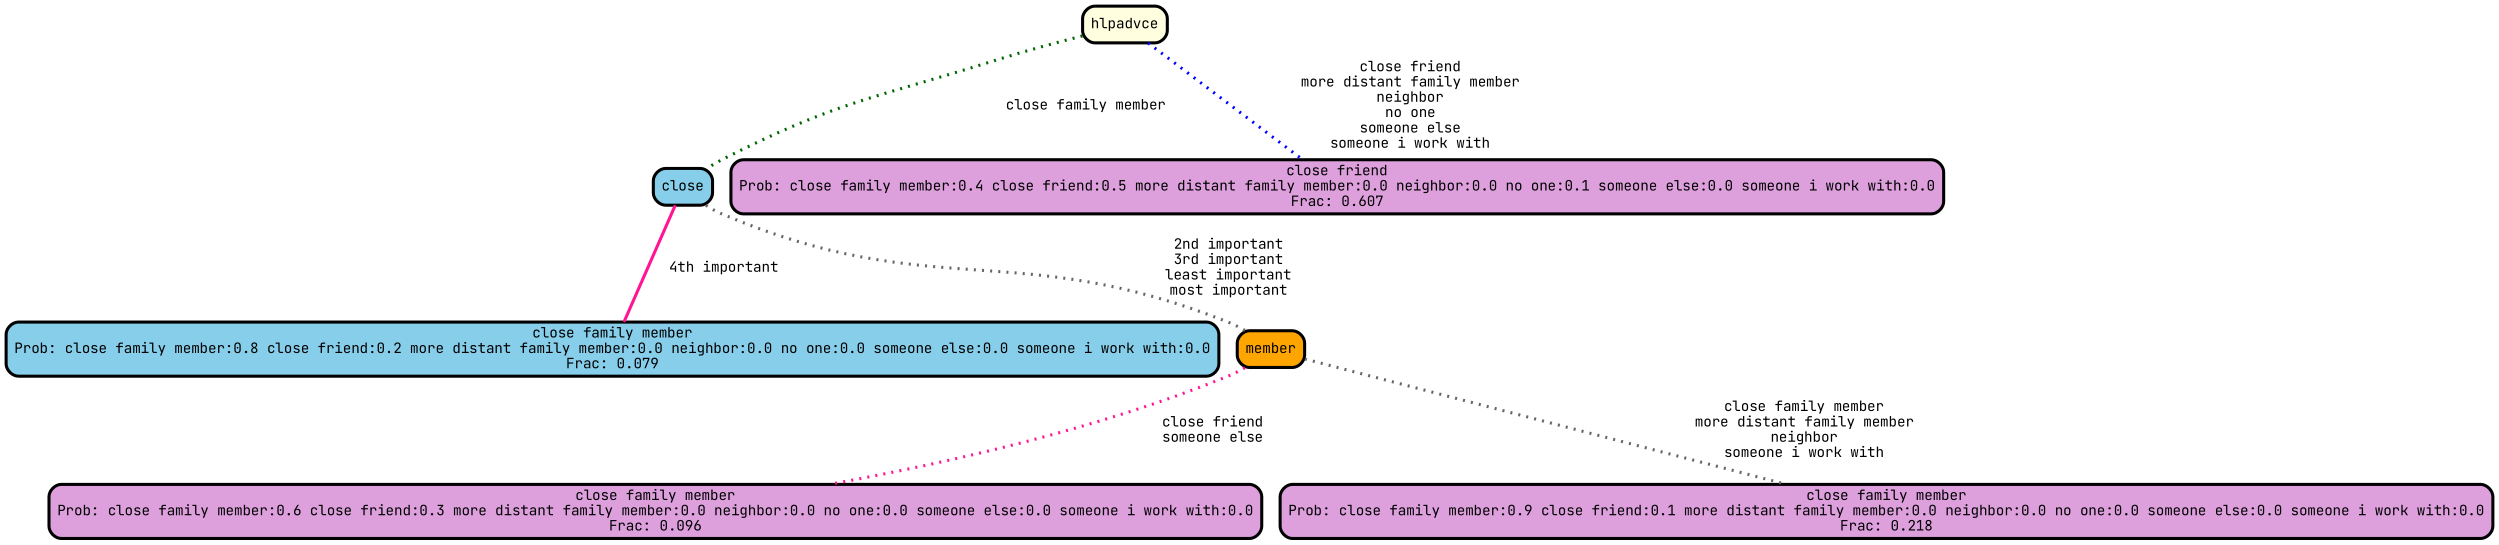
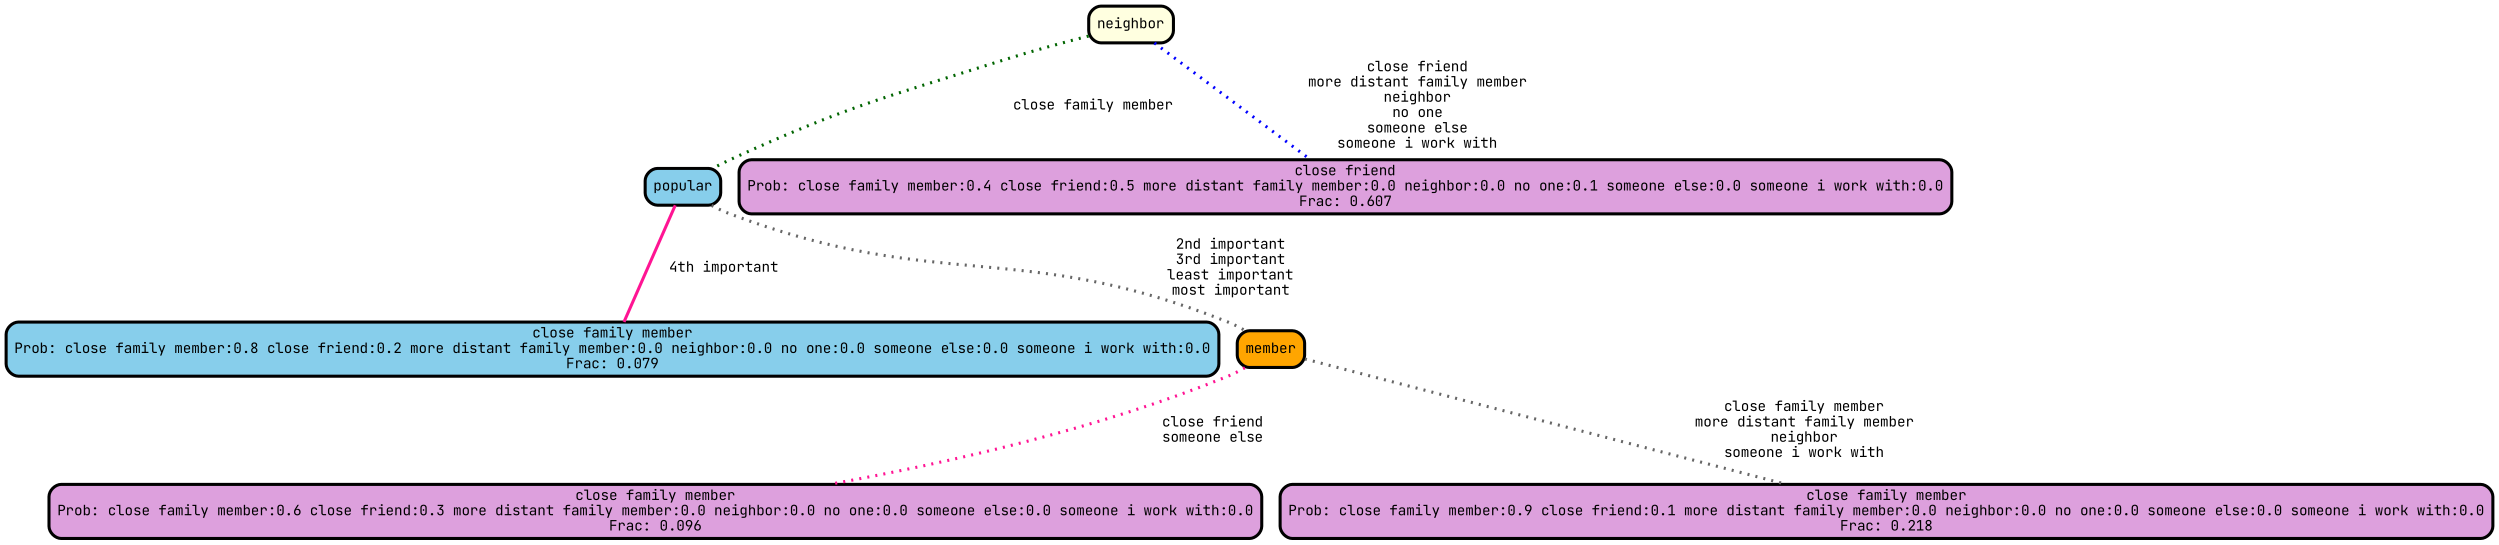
node "hlpadvce": label "hlpadvce" -> "neighbor"
node "close": label "close" -> "popular"
